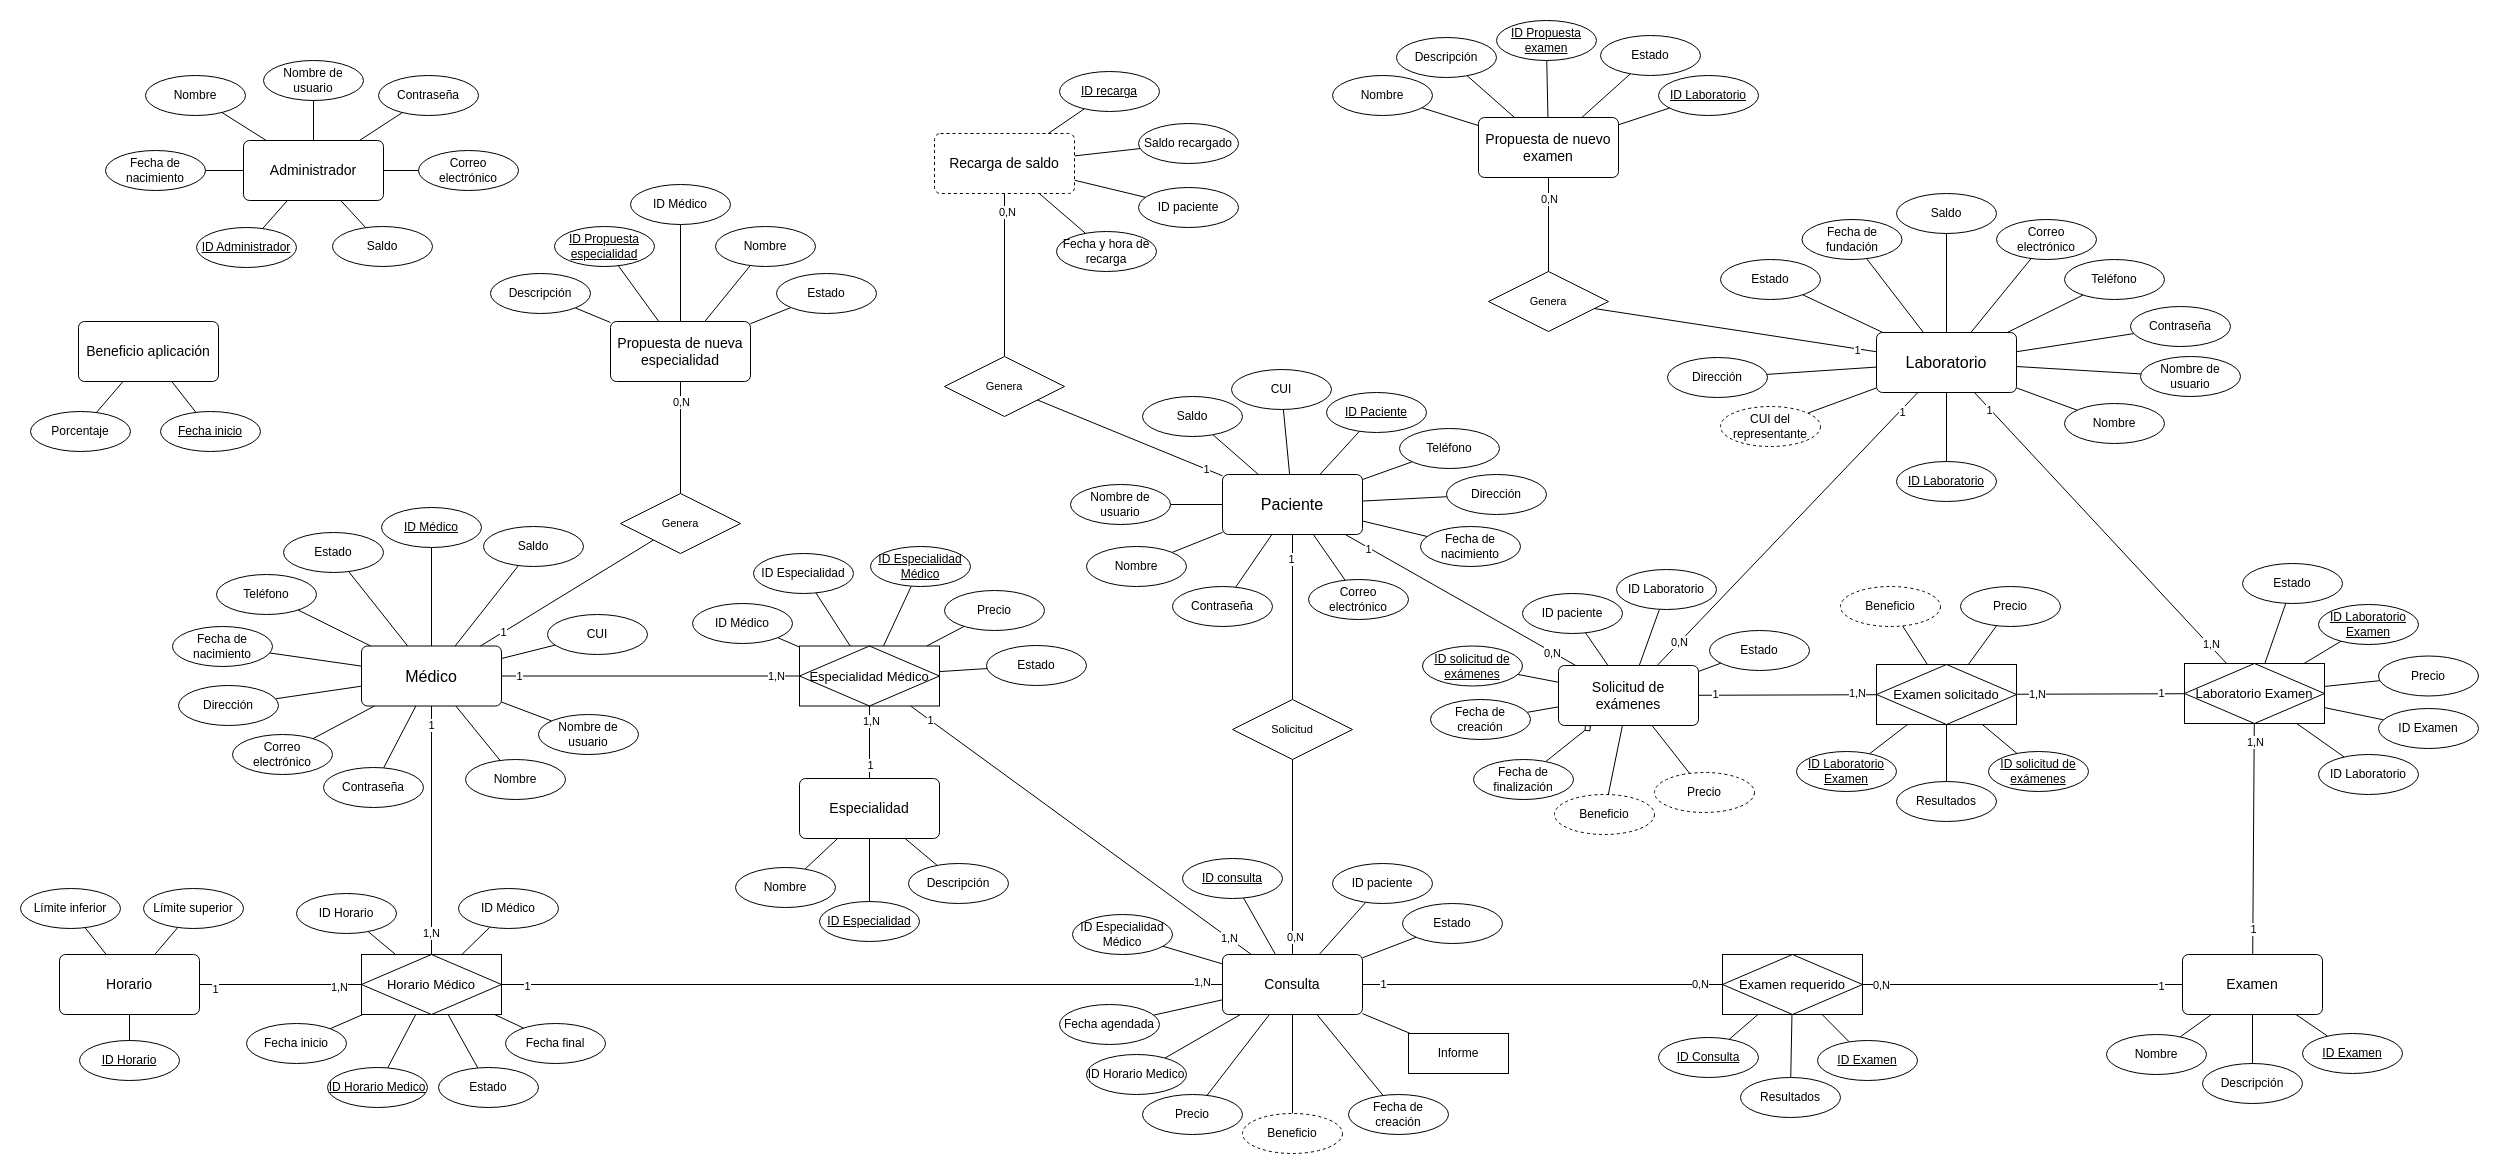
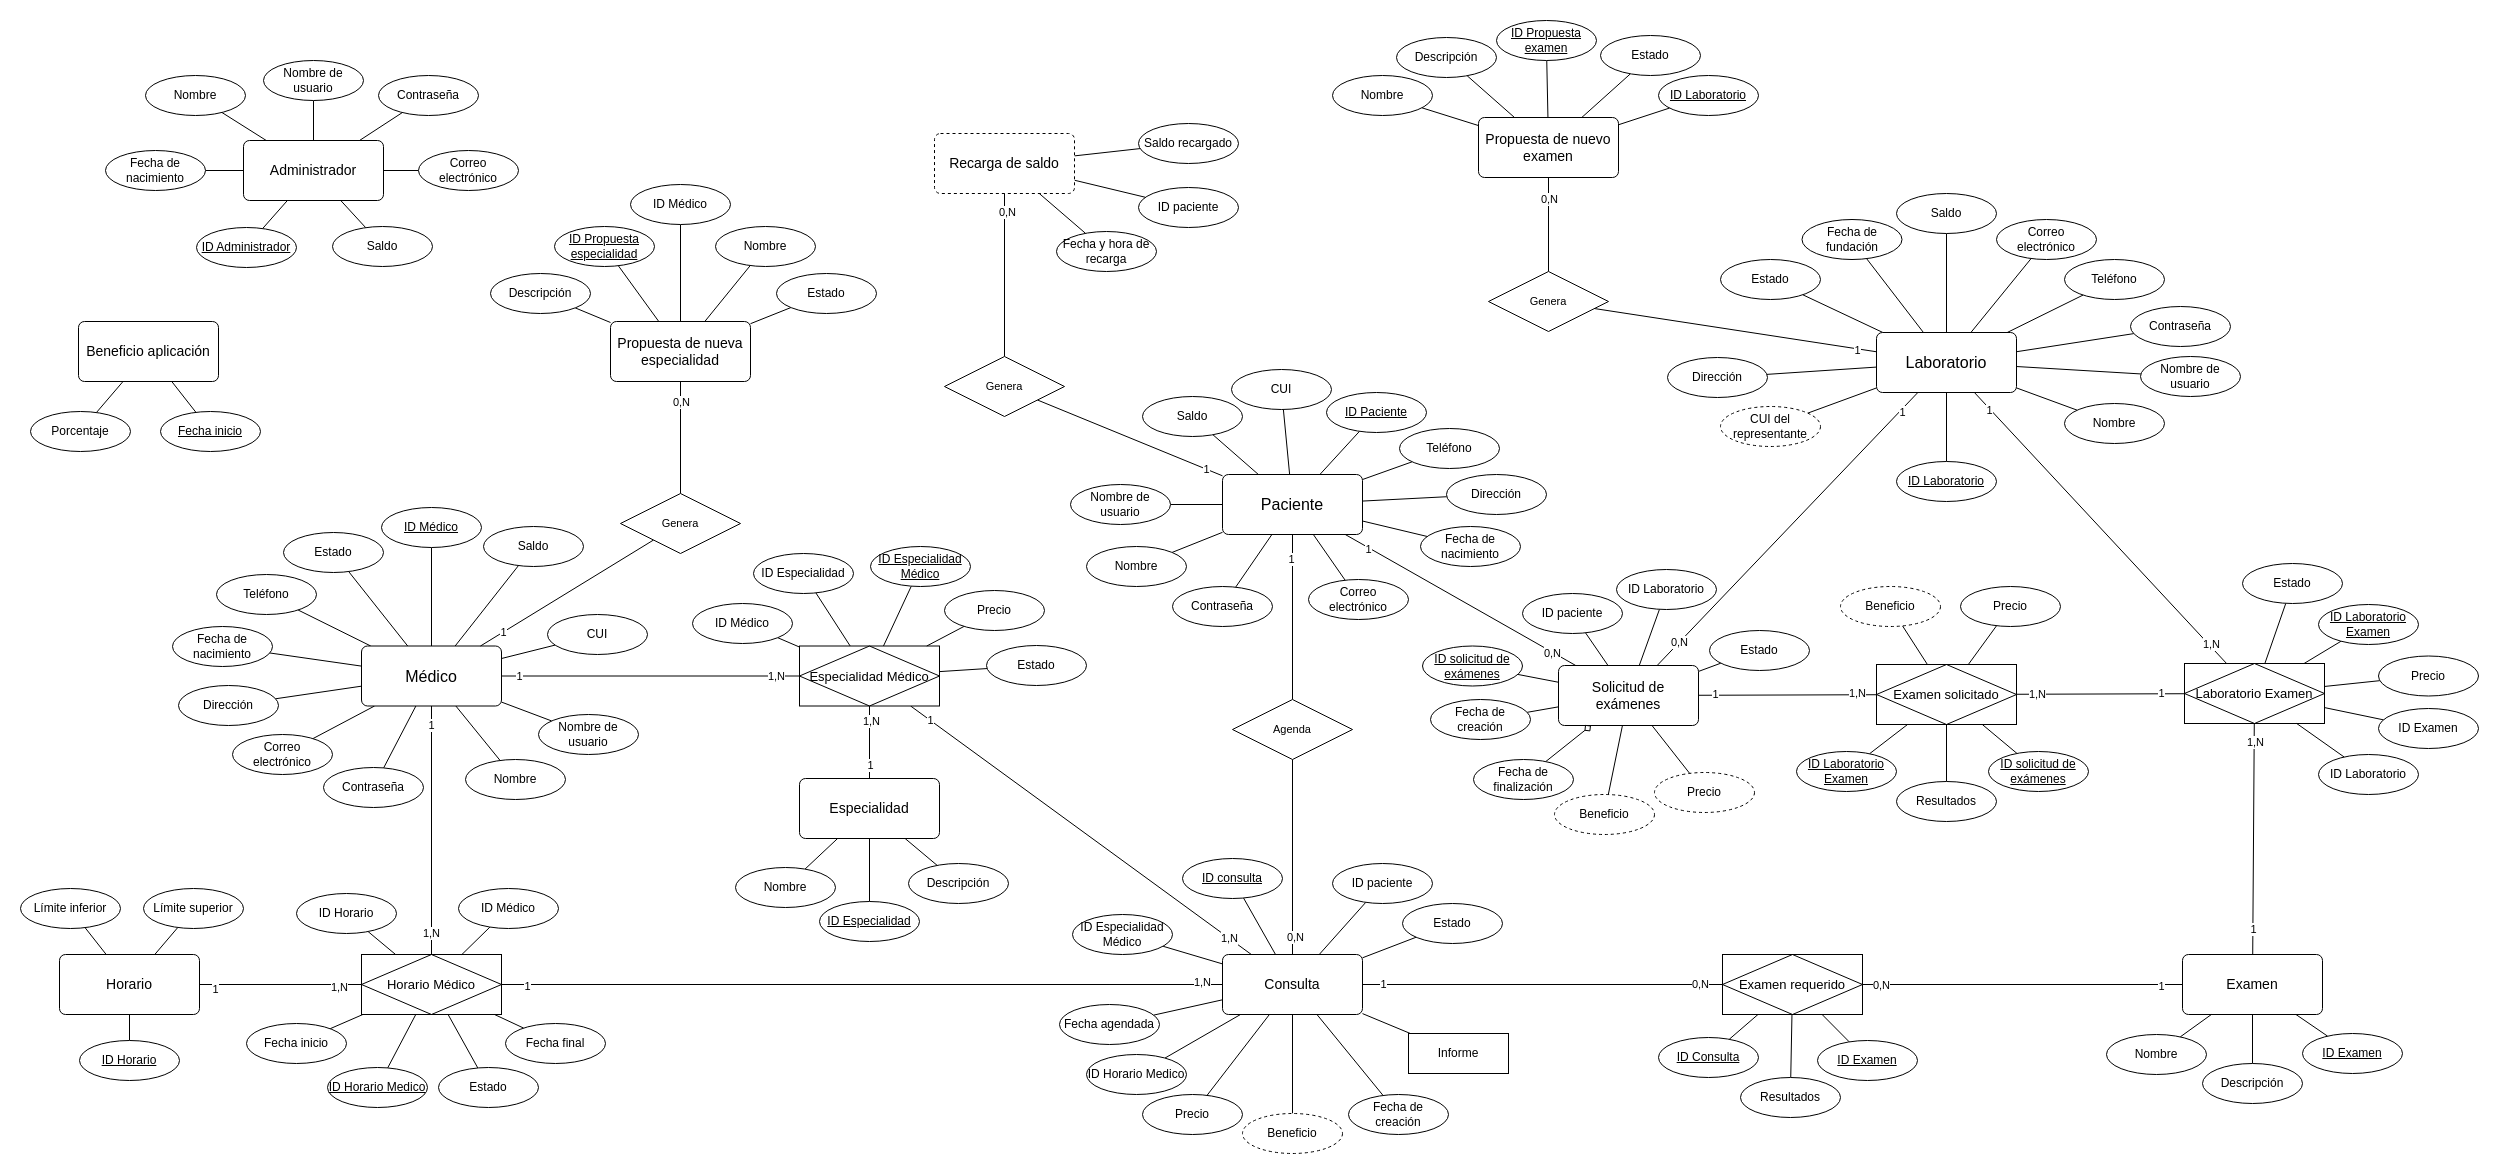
node "ID recarga": removed
edge "ID recarga" -- "Recarga de saldo": removed
node "Solicitud": label "Solicitud" -> "Agenda"
